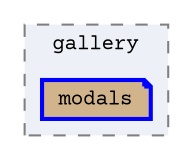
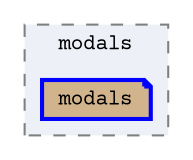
cluster "gallery": label "gallery" -> "modals"
